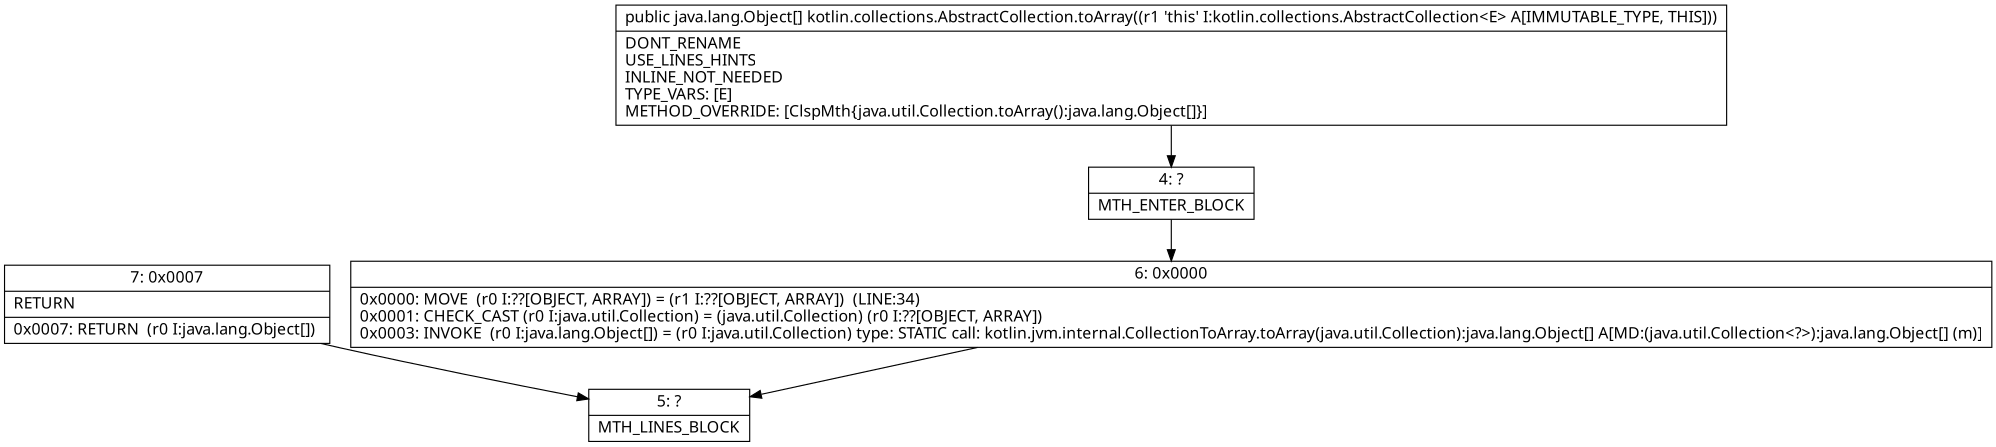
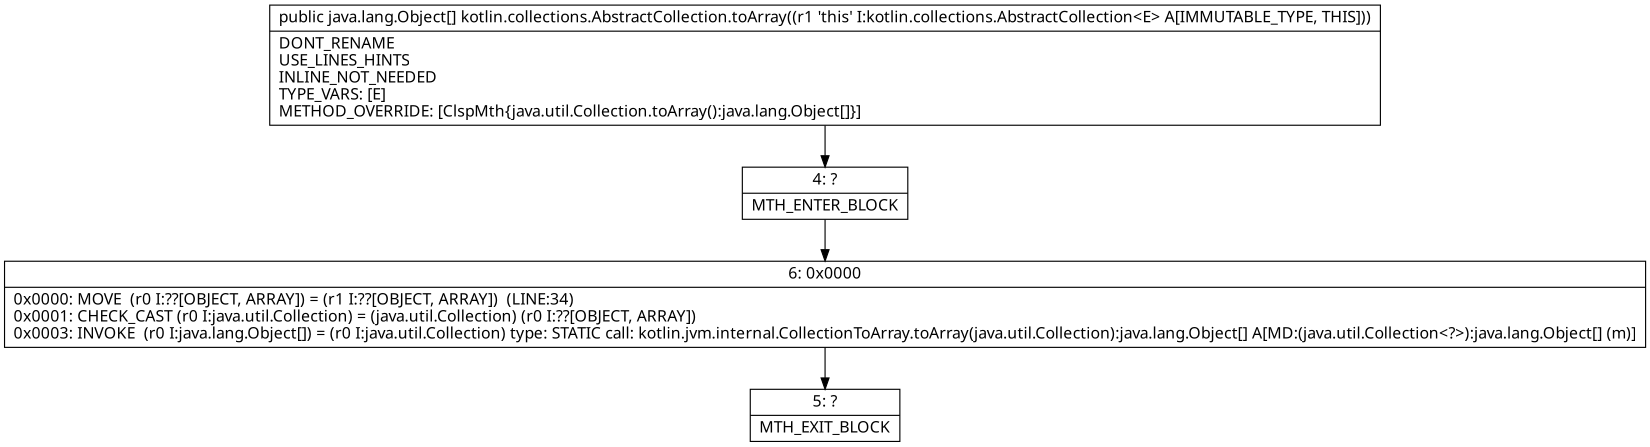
node "7: 0x0007": removed
node "5: ?": text "MTH_LINES_BLOCK" -> "MTH_EXIT_BLOCK"
